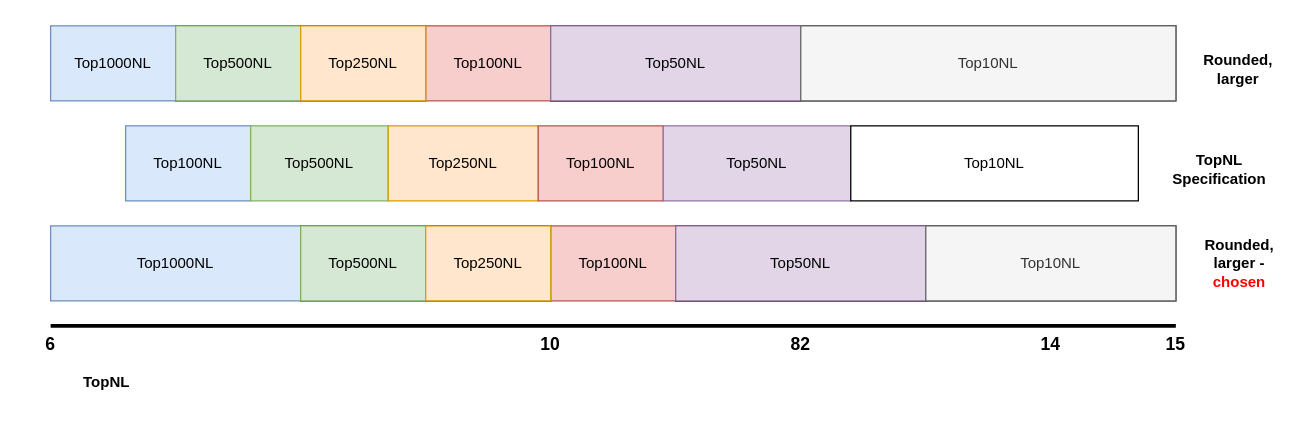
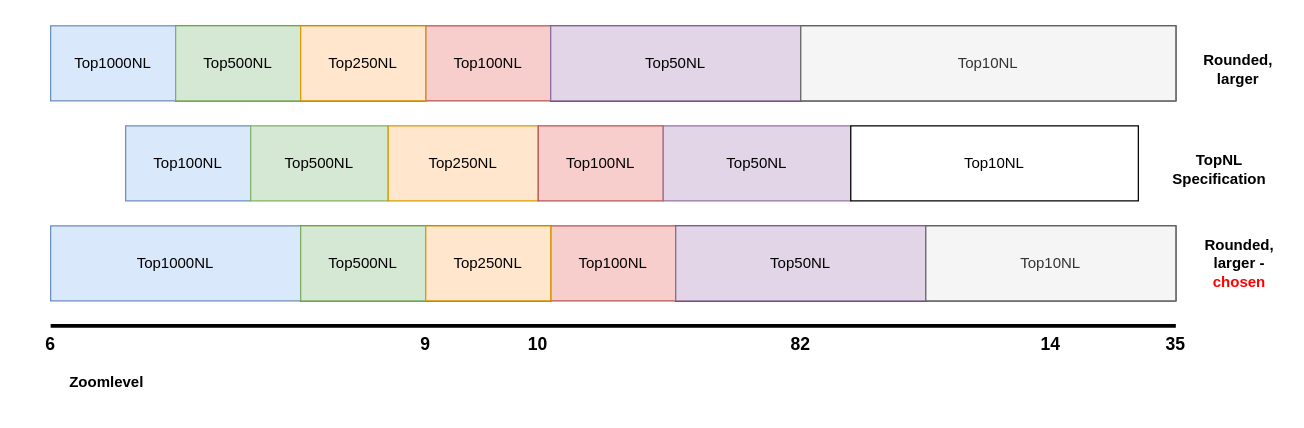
node "9": added
node "10": moved (551, 344) -> (538, 344)
node "15": label "15" -> "35"
node "TopNL": label "TopNL" -> "Zoomlevel"
